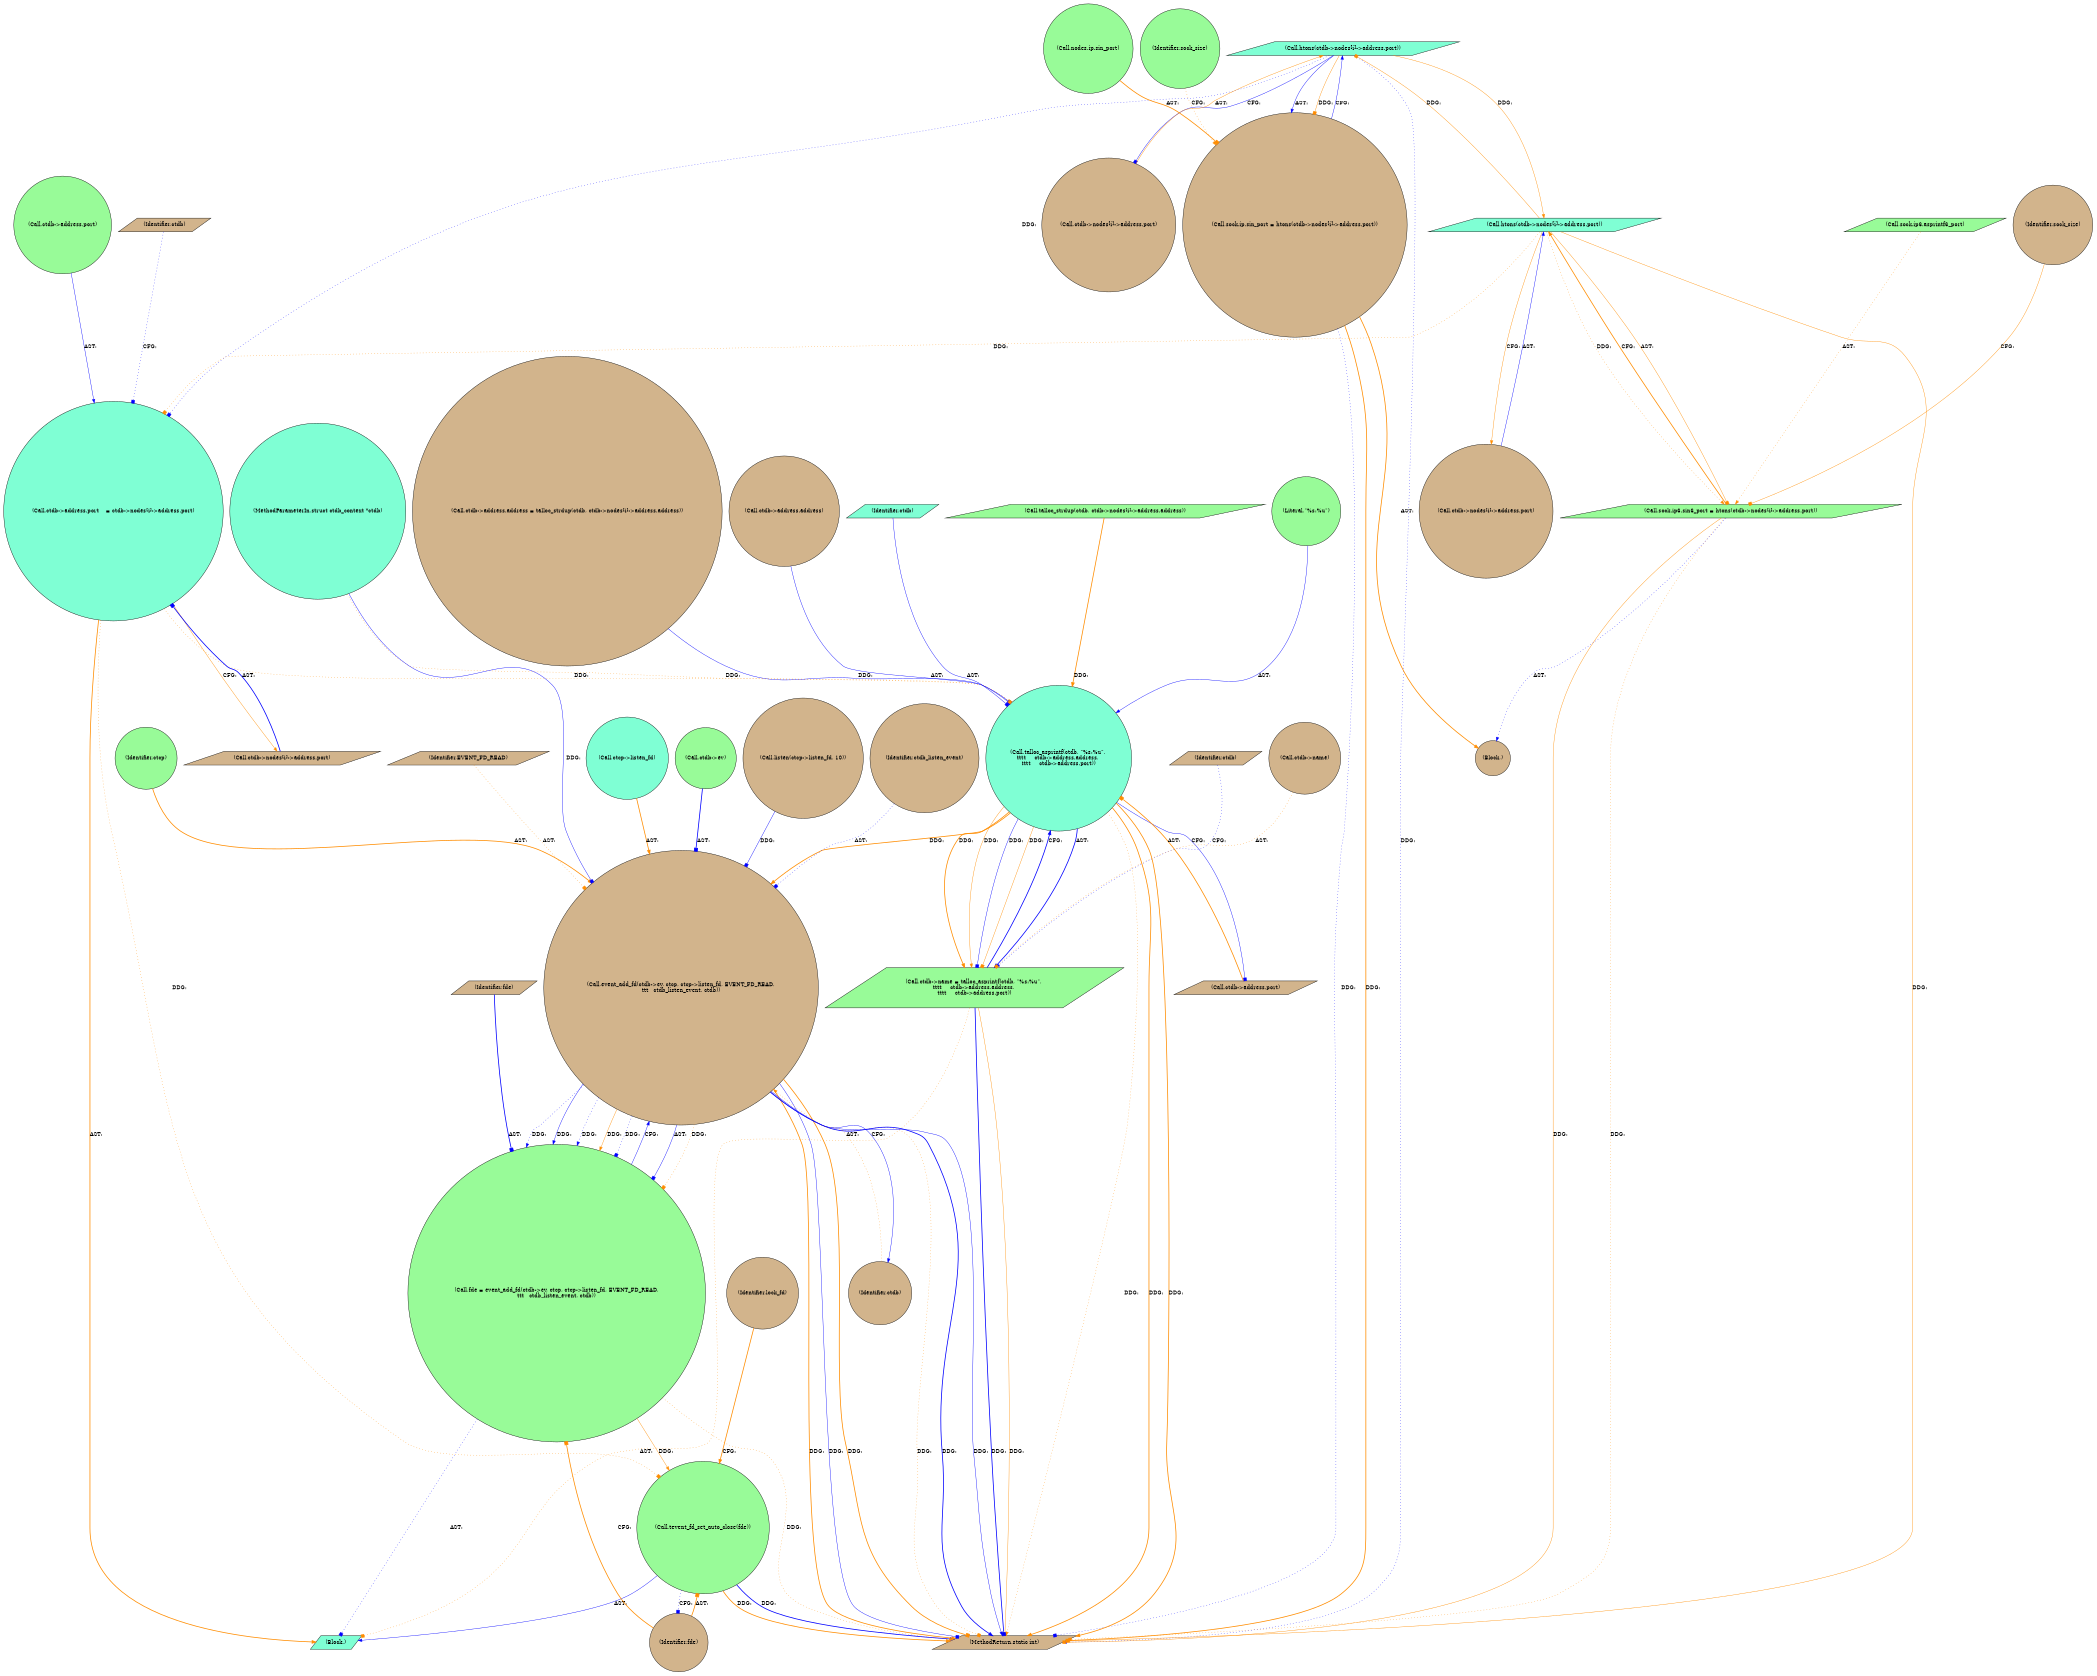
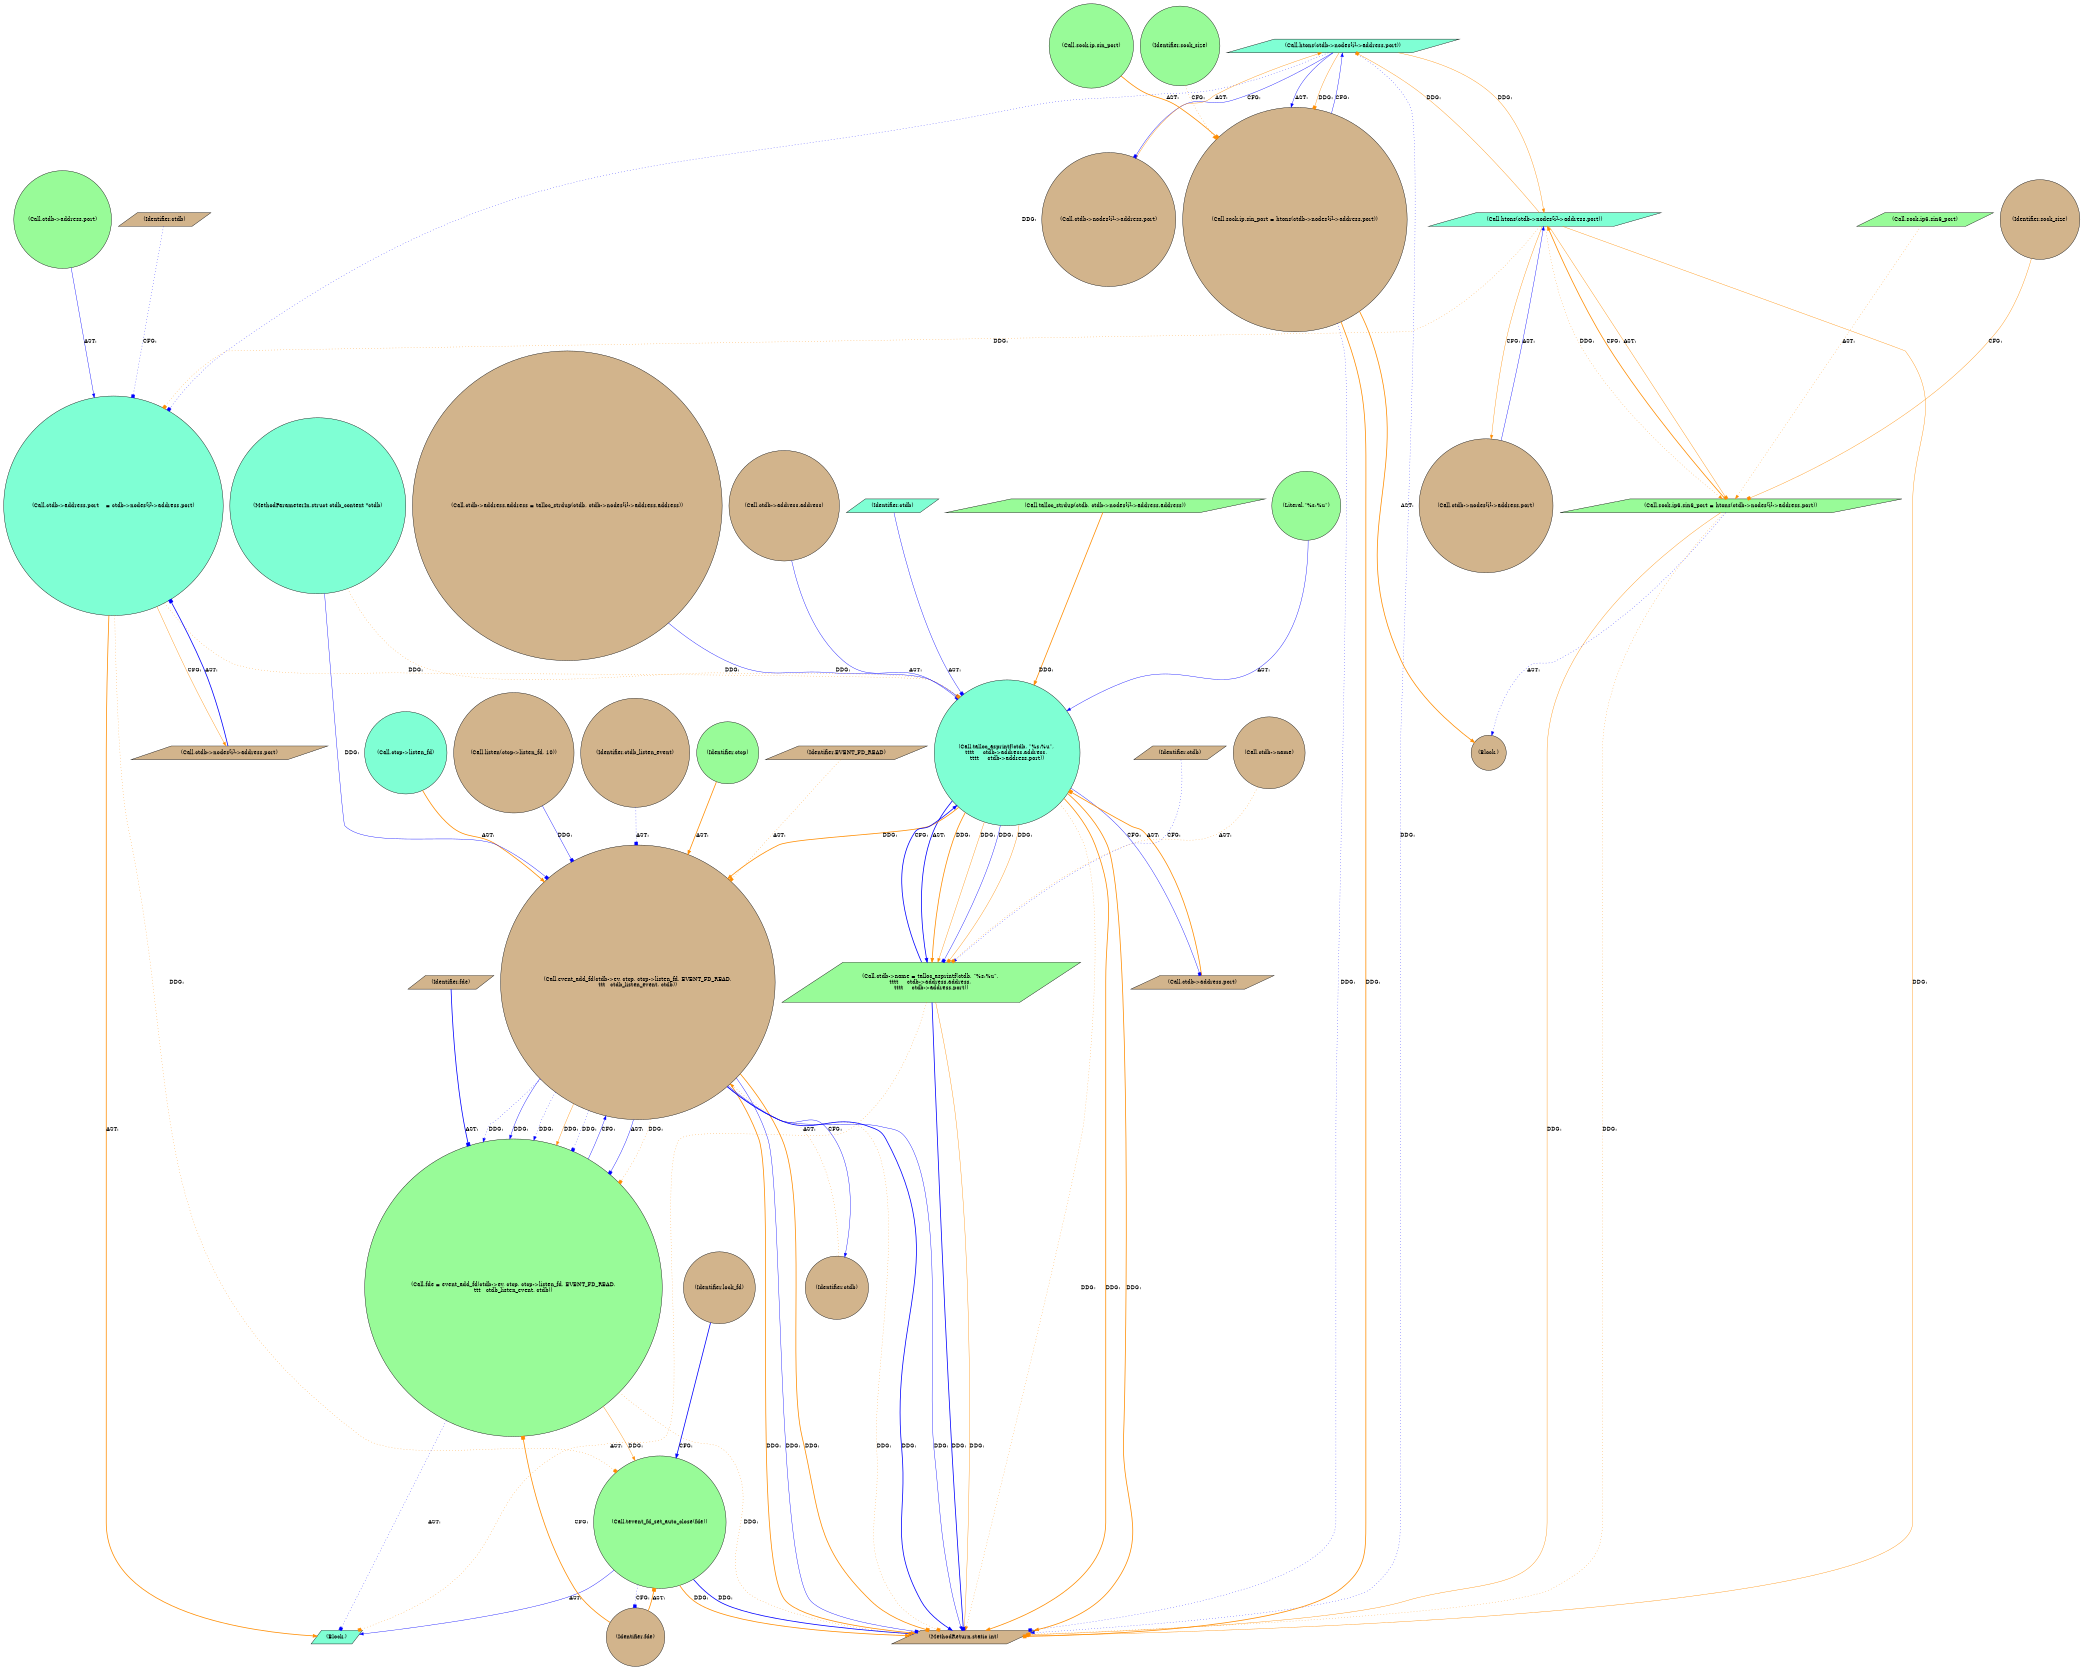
node "(Call,nodes.ip.sin_port)": label "(Call,nodes.ip.sin_port)" -> "(Call,sock.ip.sin_port)"
node "(Call,sock.ip6.asprintf6_port)": label "(Call,sock.ip6.asprintf6_port)" -> "(Call,sock.ip6.sin6_port)"
node "(Call,ctdb->ev)": removed
edge "(Identifier,lock_fd)" -> "(Call,tevent_fd_set_auto_close(fde))": color darkorange -> blue
